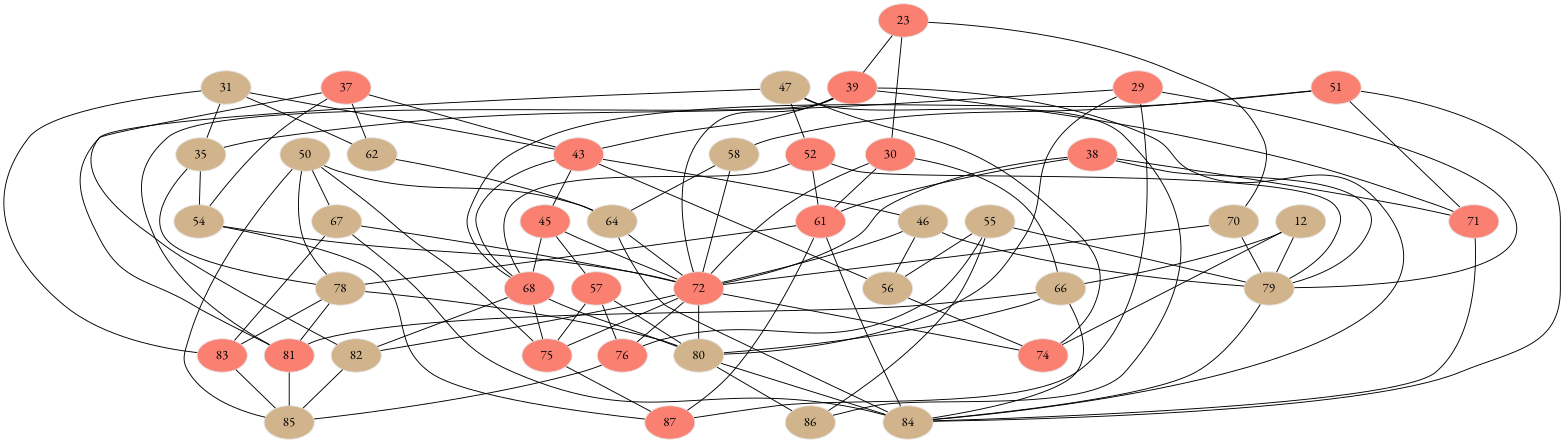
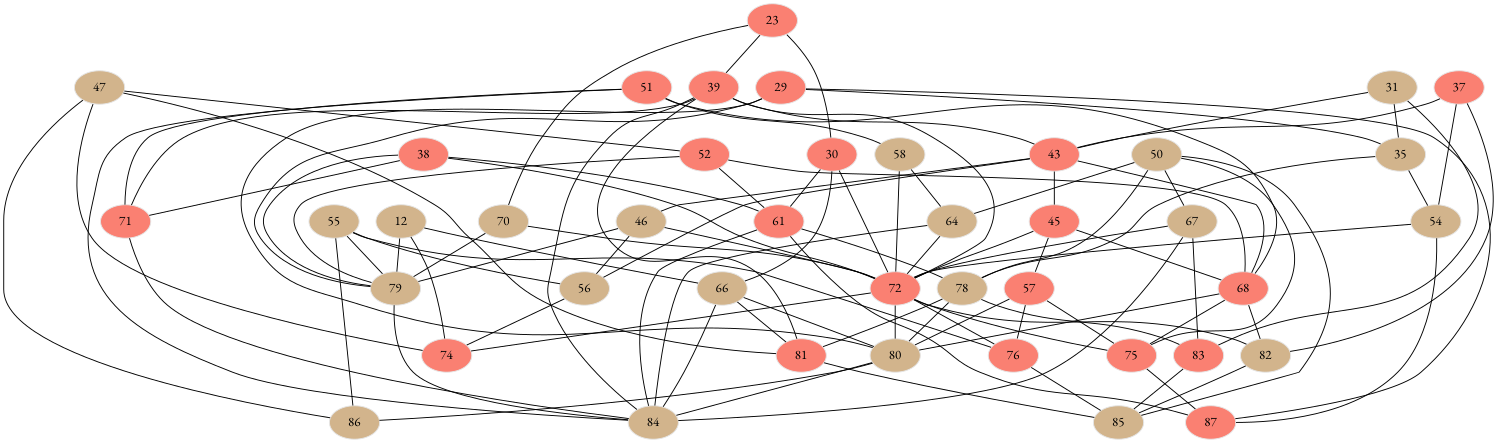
node "62": removed
